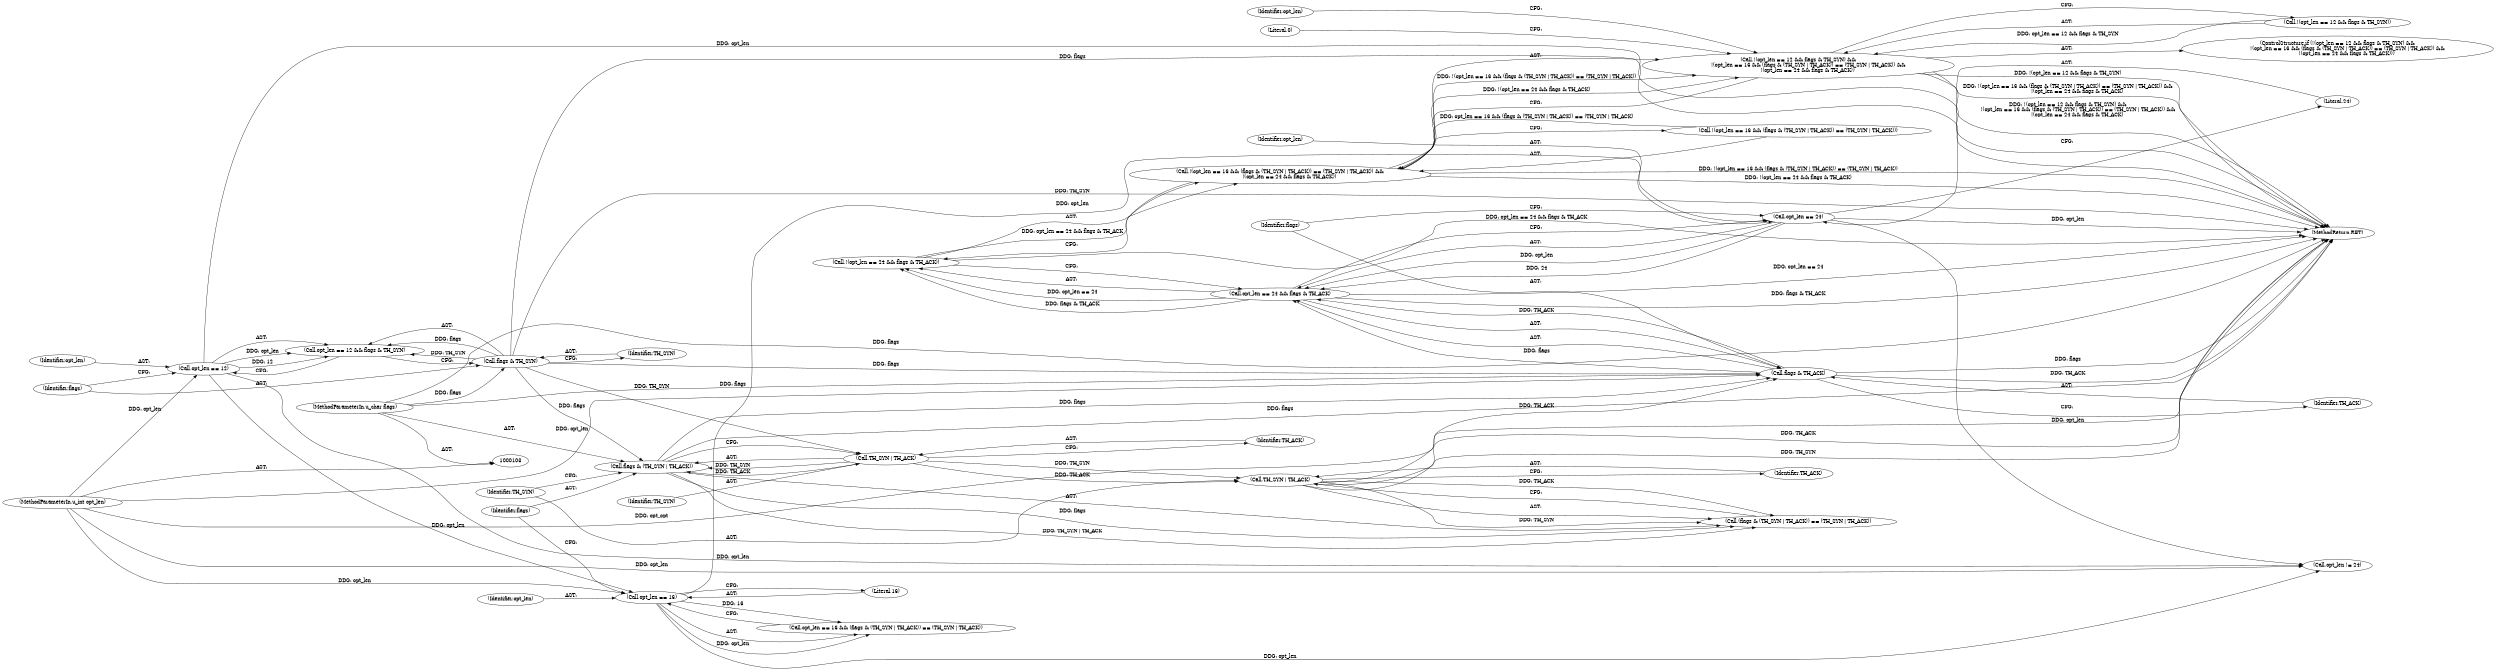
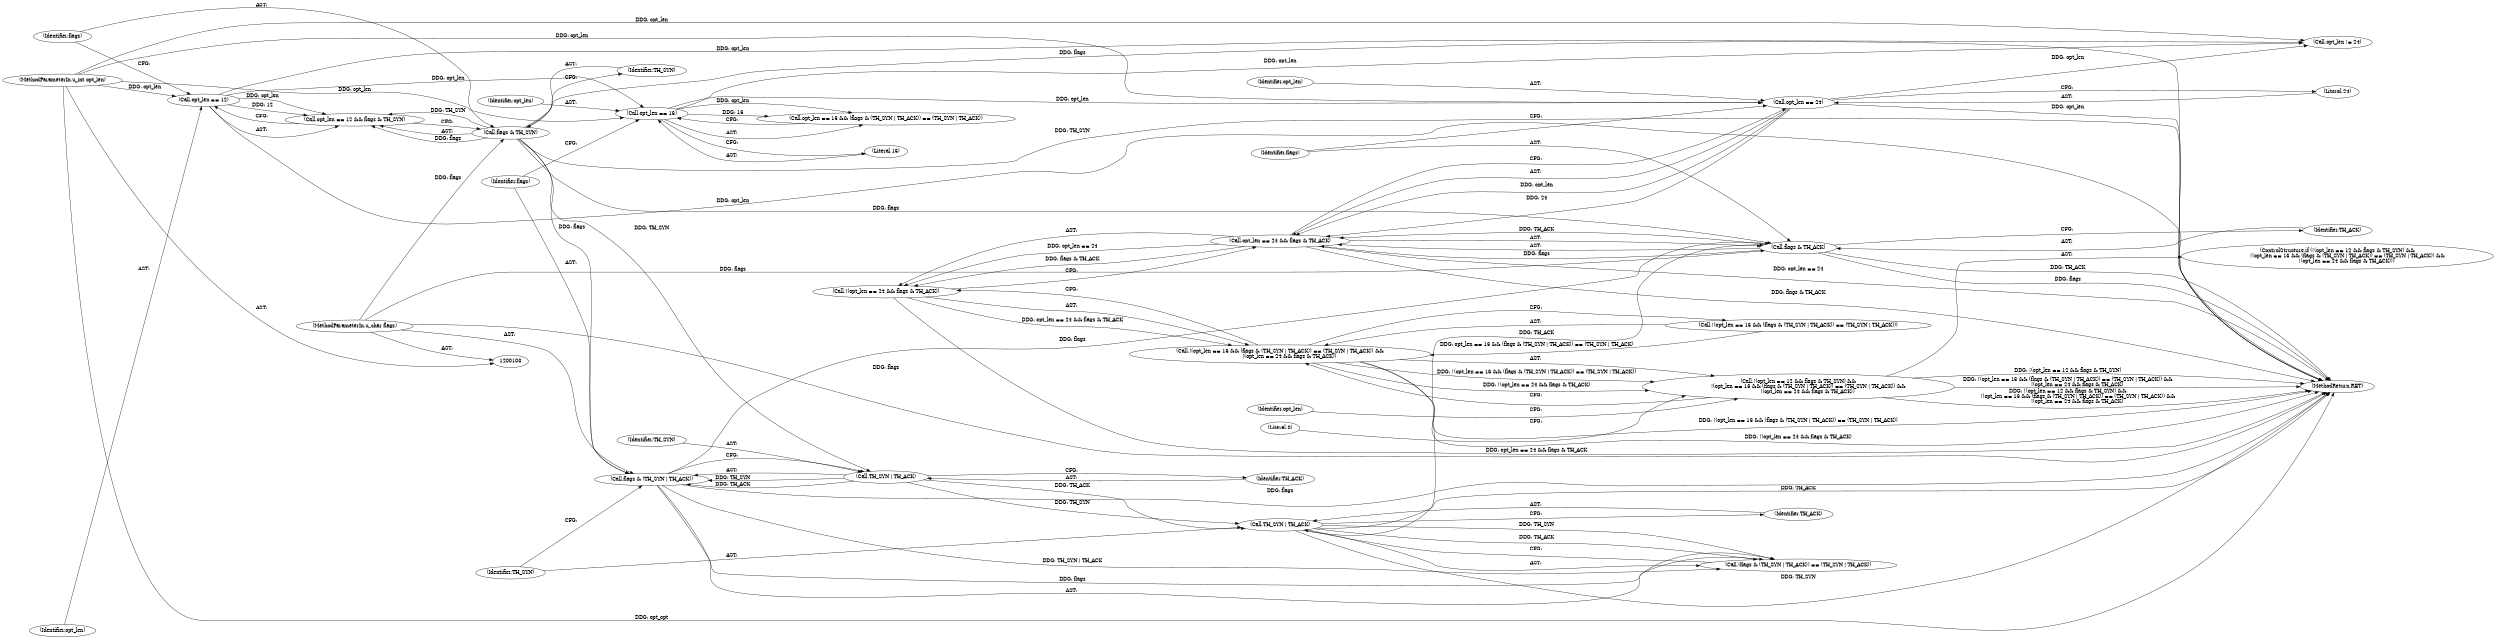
node "(Call,!(opt_len == 12 && flags & TH_SYN))": removed
edge "(MethodParameterIn,u_int opt_len)" -> "(Call,flags & TH_ACK)": now "(MethodParameterIn,u_int opt_len)" -> "(Call,opt_len == 24)"
node "1000103": label "1000103" -> "1200103"
